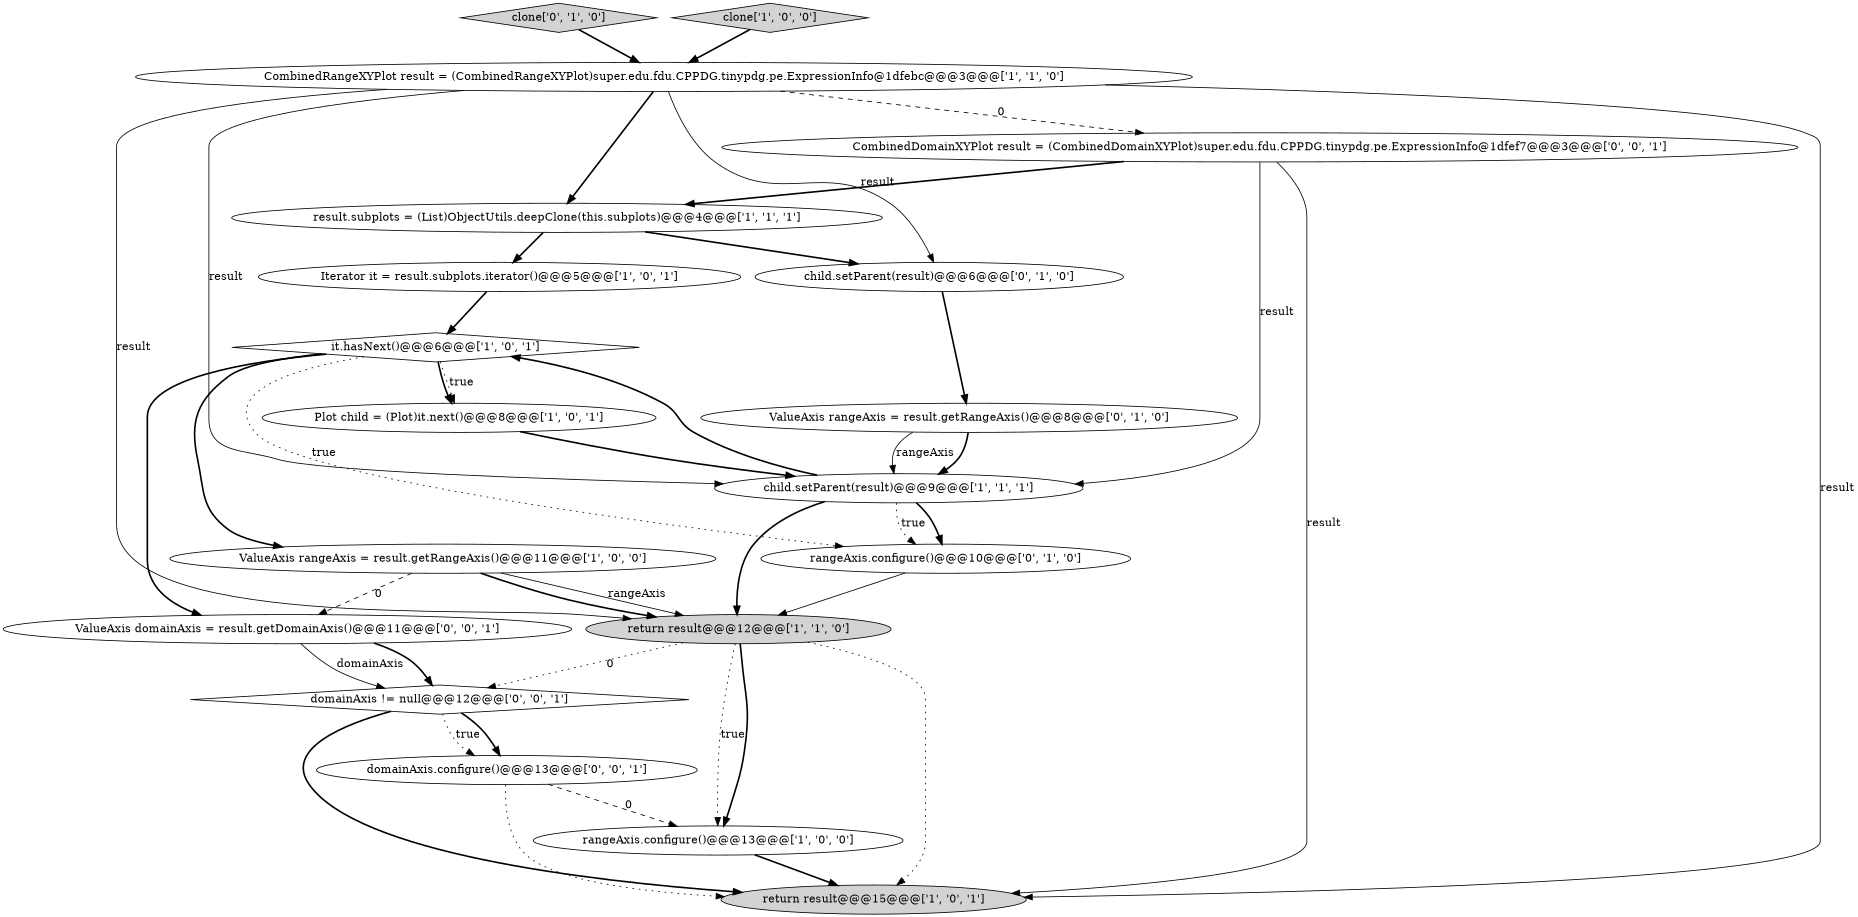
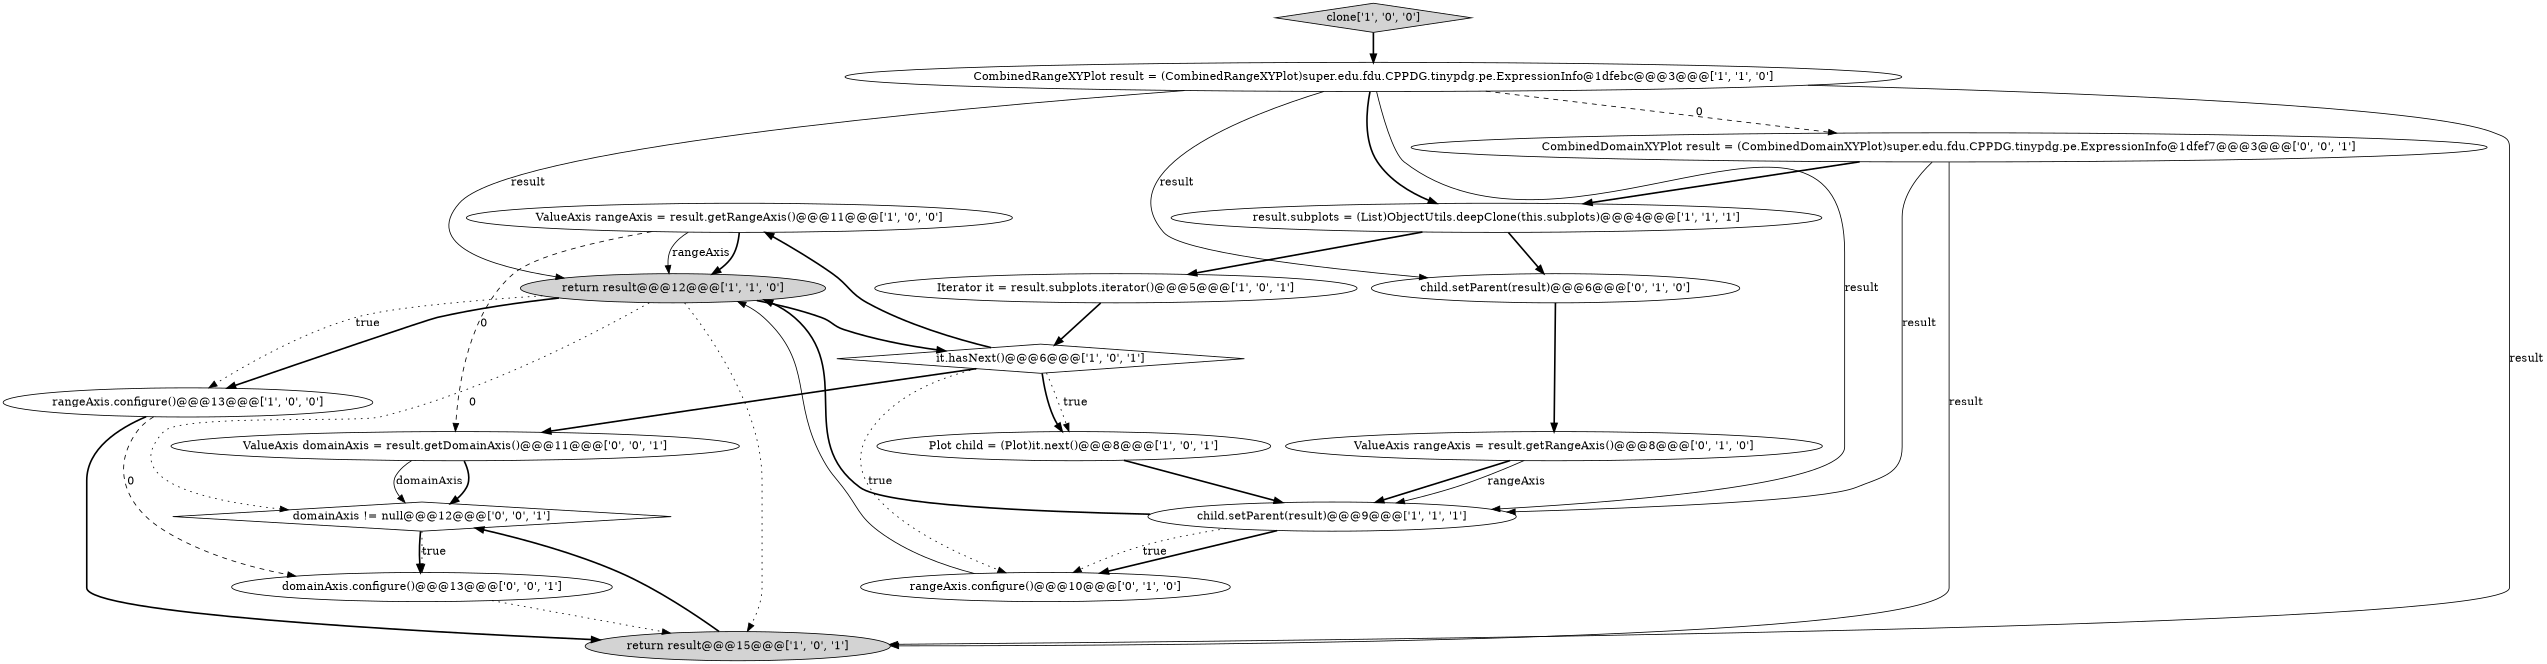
node "clone['0', '1', '0']": removed
edge "child.setParent(result)@@@9@@@['1', '1', '1']" -> "it.hasNext()@@@6@@@['1', '0', '1']": now "return result@@@12@@@['1', '1', '0']" -> "it.hasNext()@@@6@@@['1', '0', '1']"
edge "domainAxis.configure()@@@13@@@['0', '0', '1']" -> "rangeAxis.configure()@@@13@@@['1', '0', '0']": reversed
edge "domainAxis != null@@@12@@@['0', '0', '1']" -> "return result@@@15@@@['1', '0', '1']": reversed
